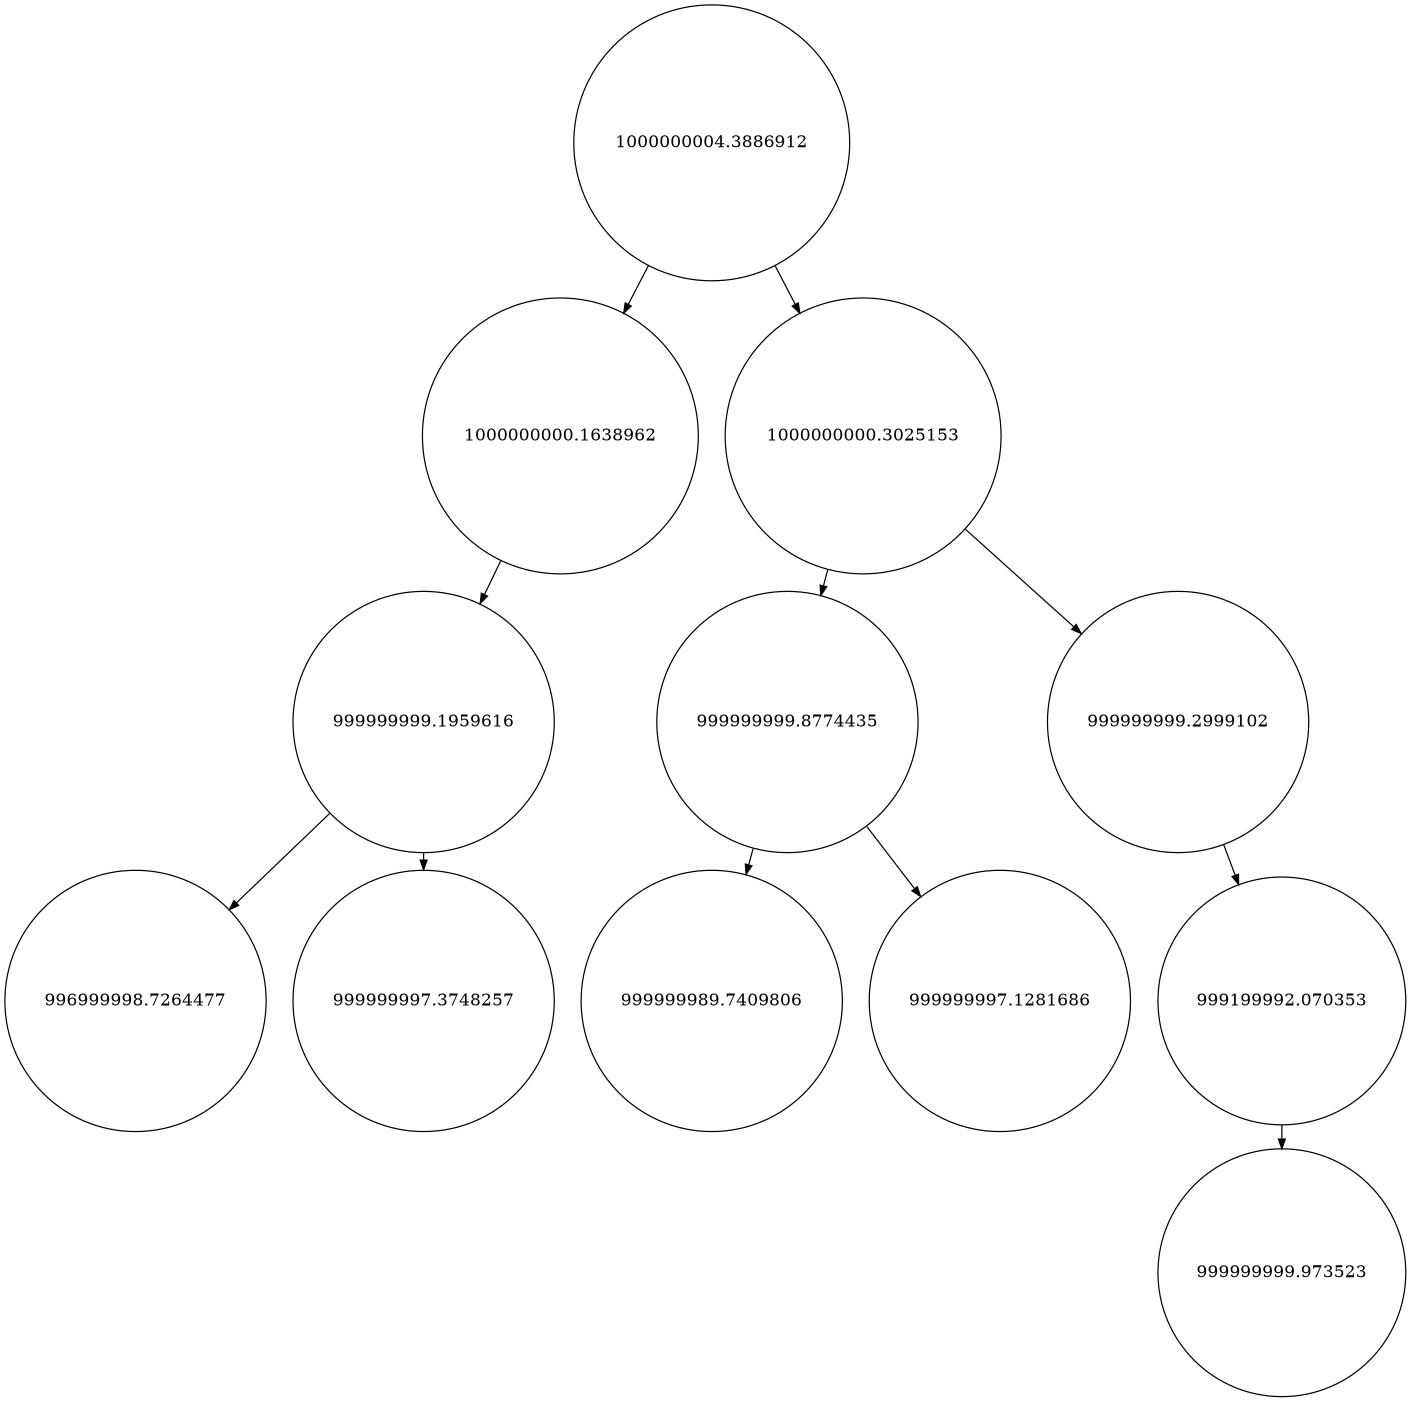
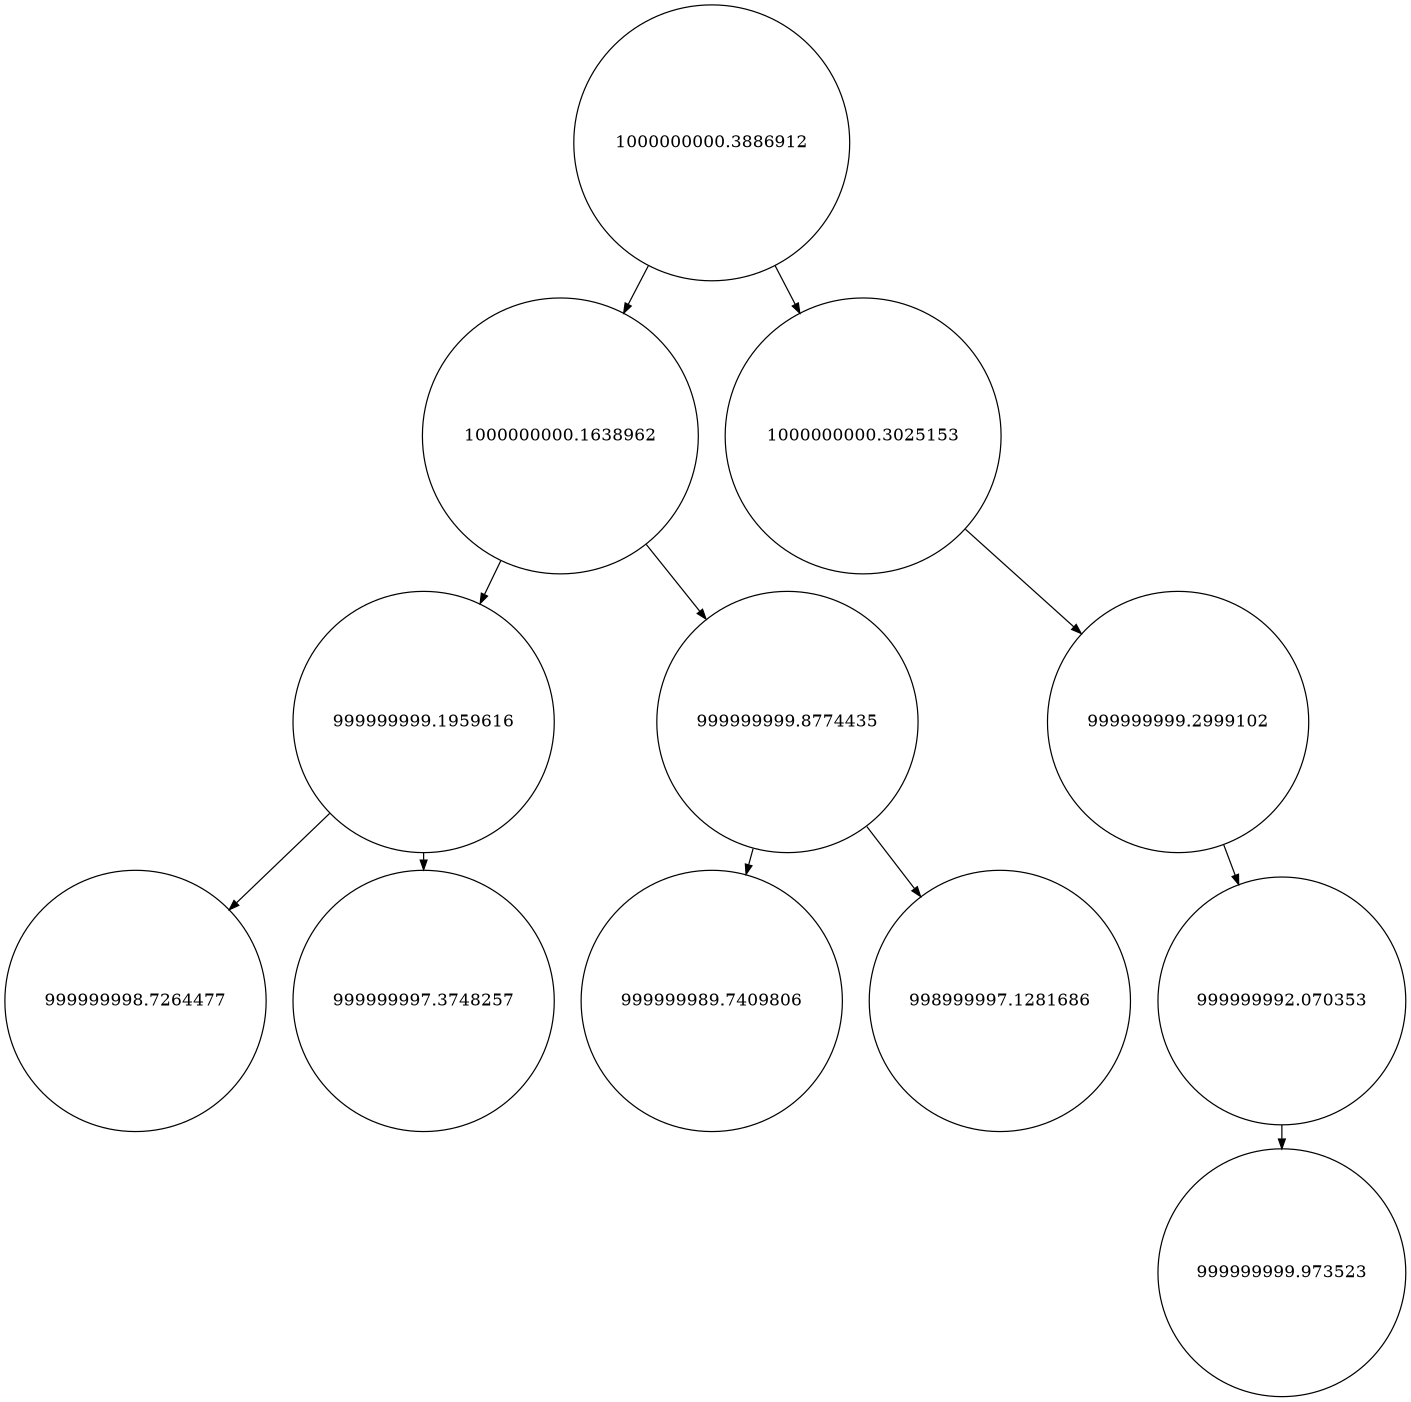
node "1000000004.3886912": label "1000000004.3886912" -> "1000000000.3886912"
edge "1000000000.3025153" -> "999999999.8774435": now "1000000000.1638962" -> "999999999.8774435"
node "996999998.7264477": label "996999998.7264477" -> "999999998.7264477"
node "999999997.1281686": label "999999997.1281686" -> "998999997.1281686"
node "999199992.070353": label "999199992.070353" -> "999999992.070353"
